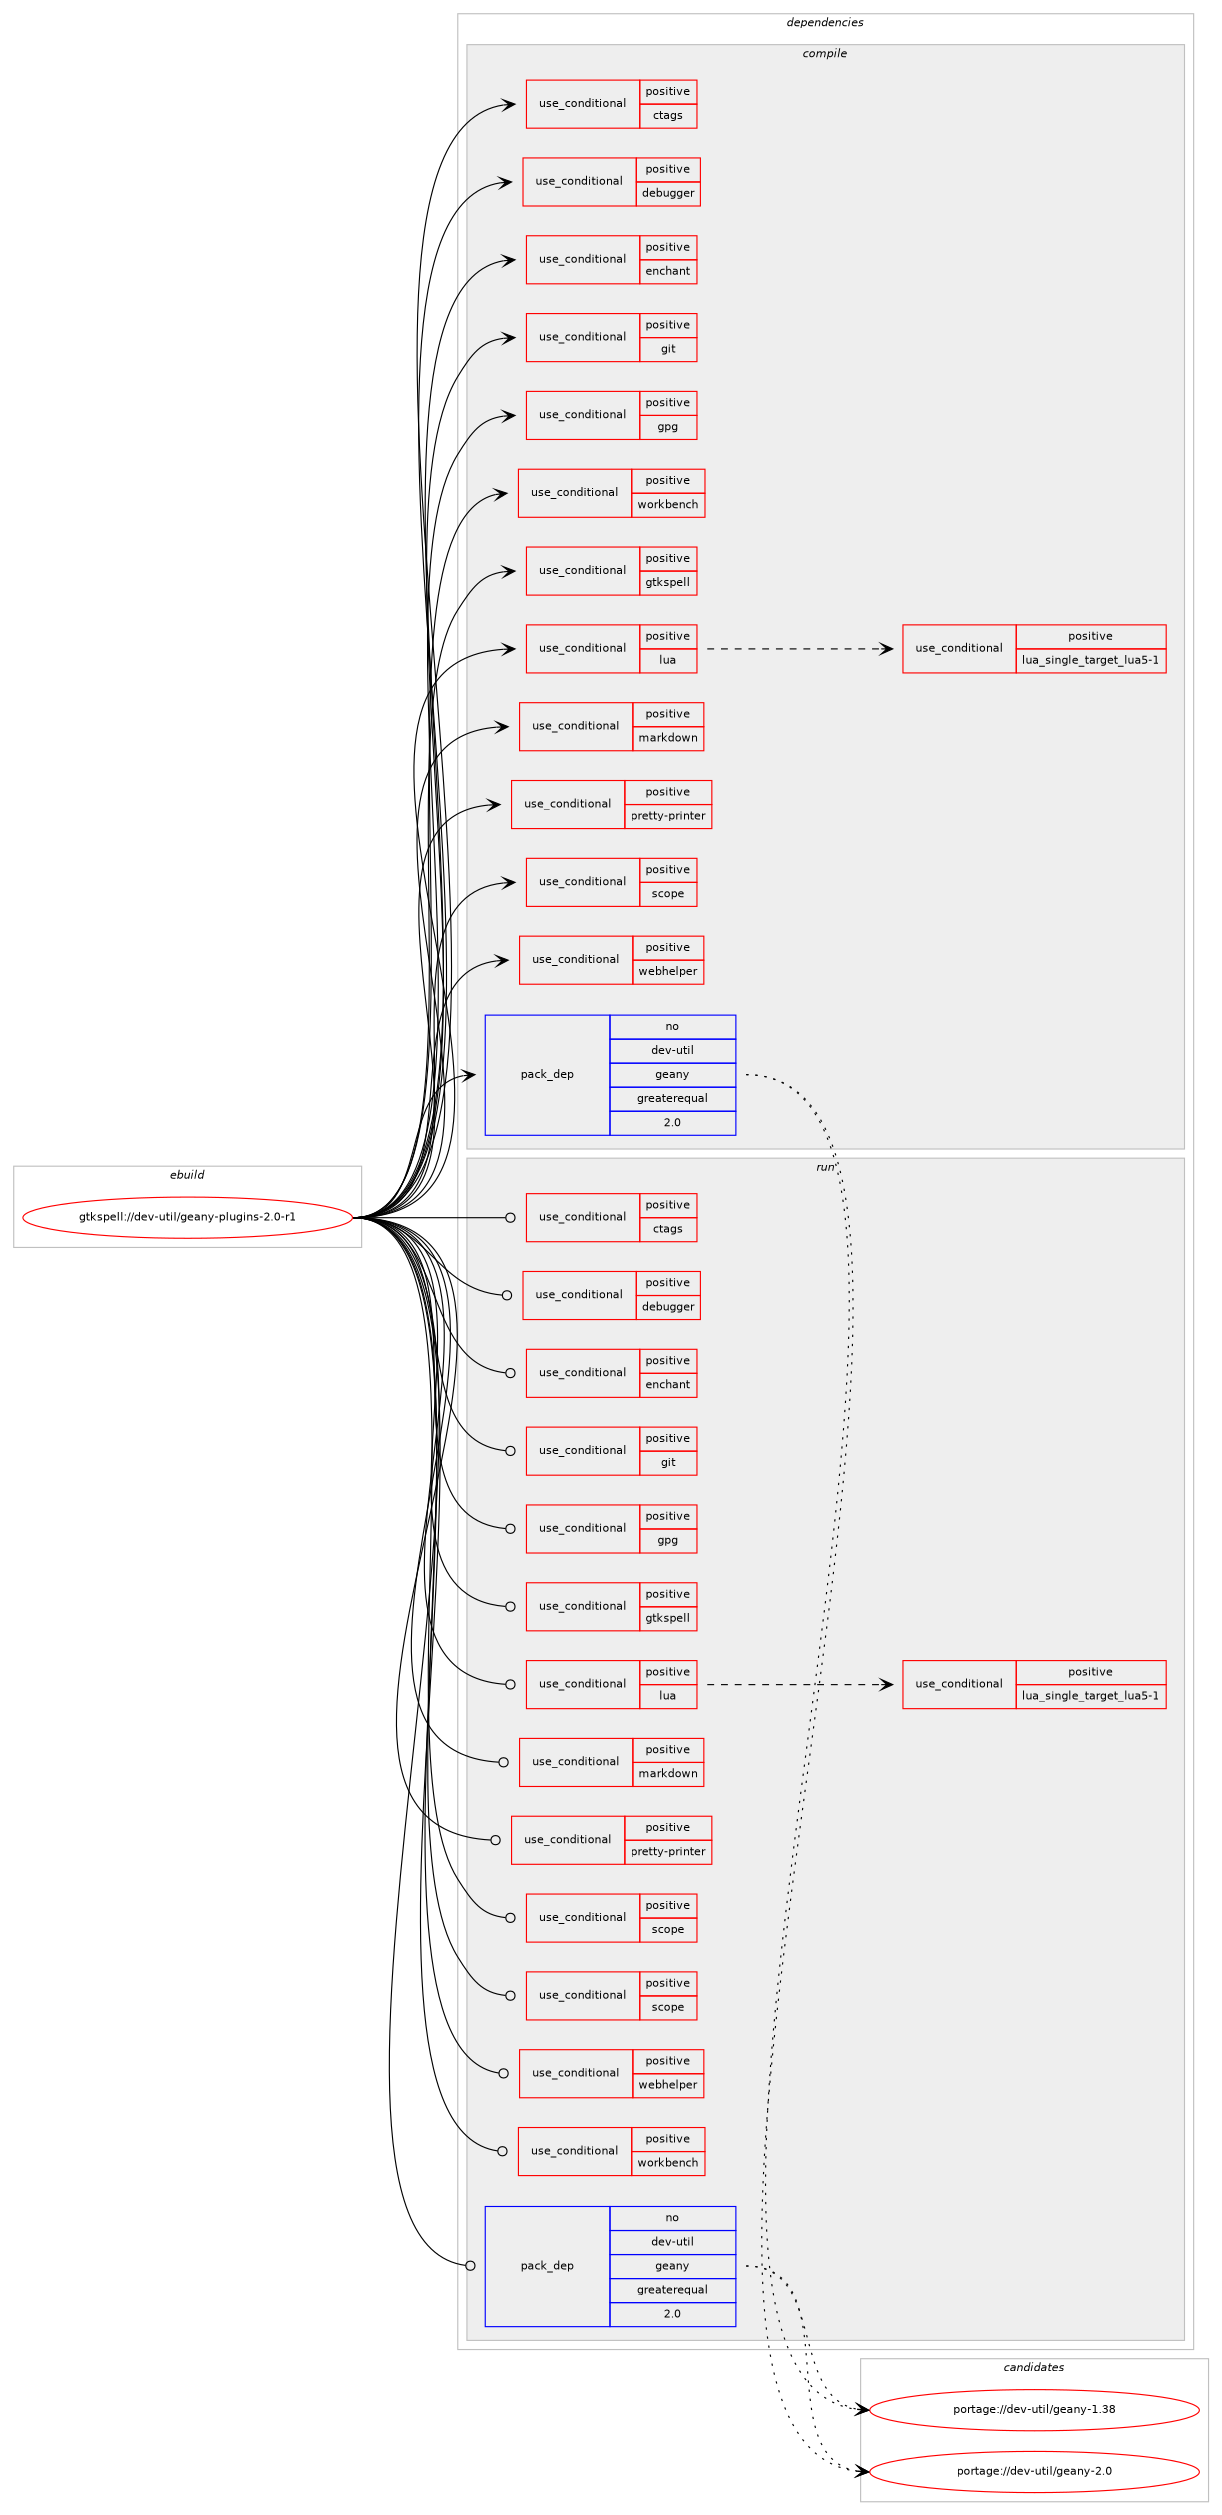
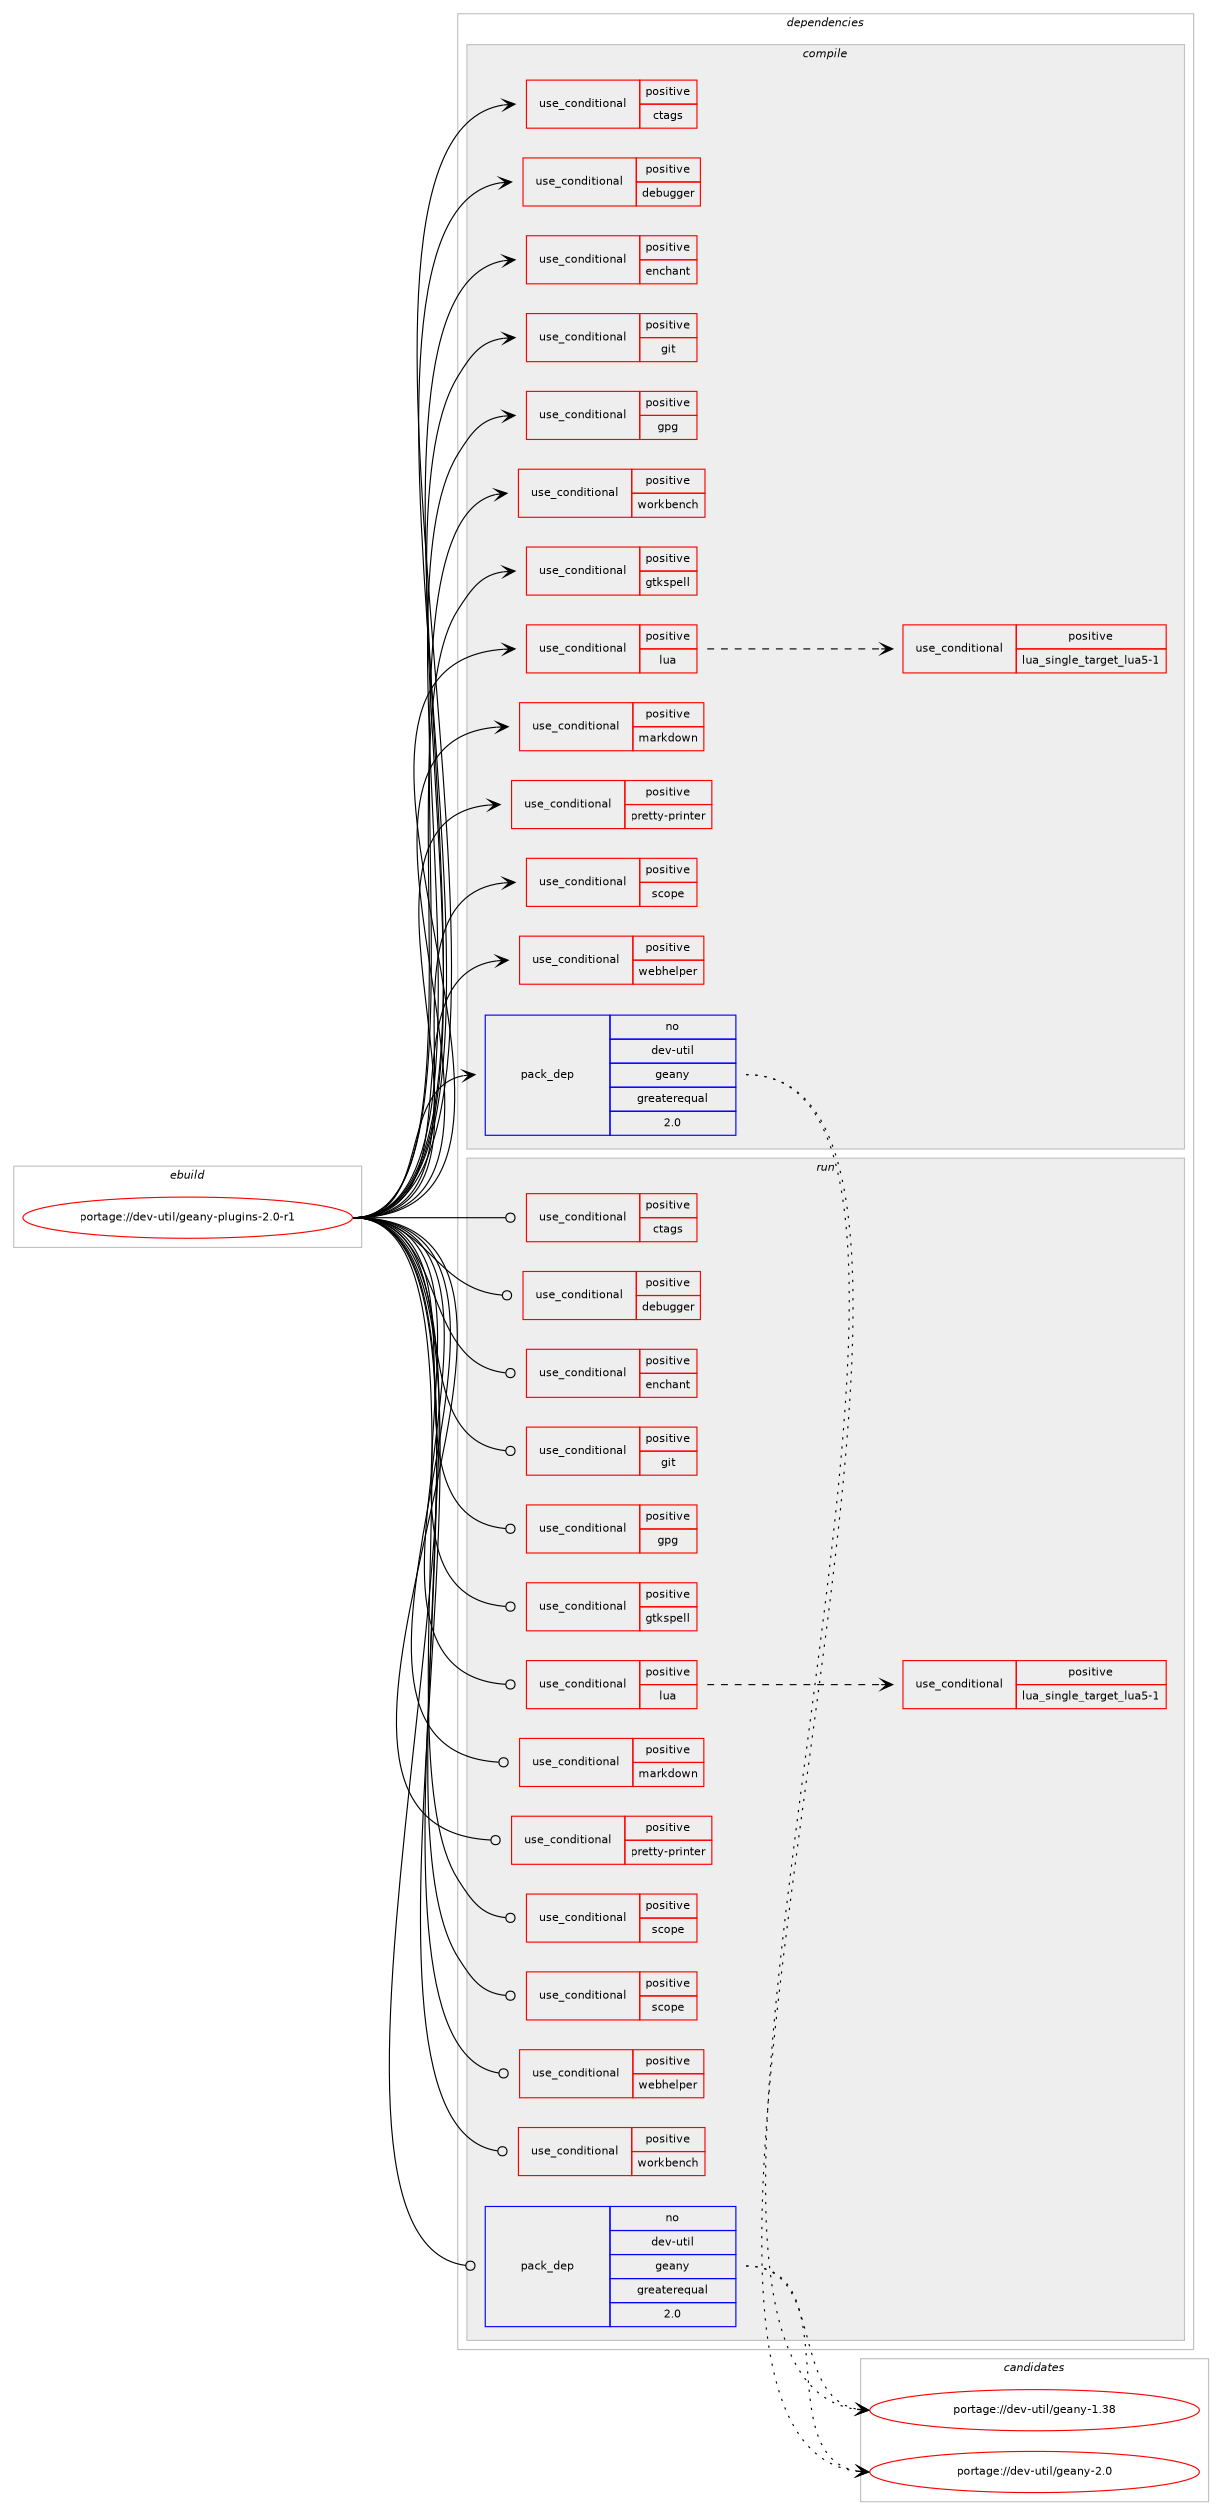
node "gtkspell://dev-util/geany-plugins-2.0-r1": label "gtkspell://dev-util/geany-plugins-2.0-r1" -> "portage://dev-util/geany-plugins-2.0-r1"
